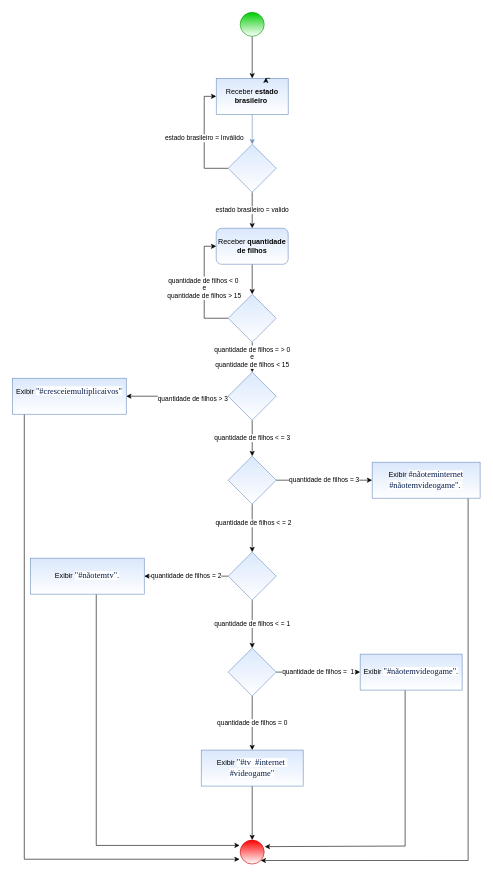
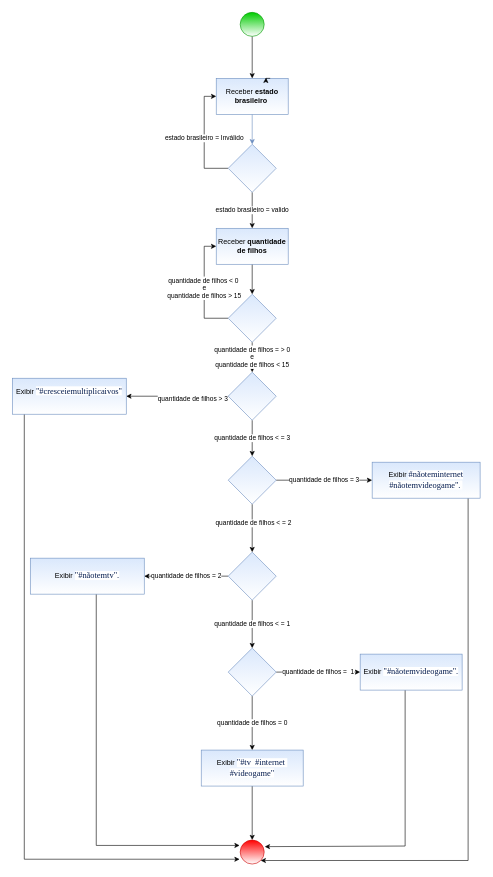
node "Receber quantidade de filhos": shape rounded rectangle -> rectangle
